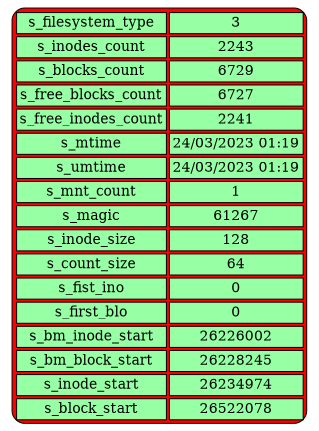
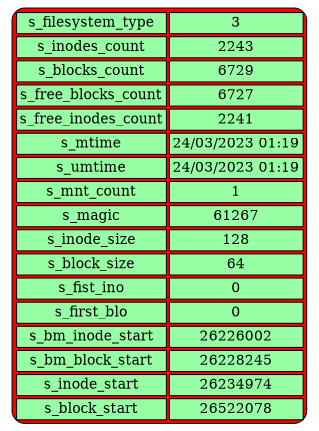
node "s_filesystem_type": text "s_count_size" -> "s_block_size"
